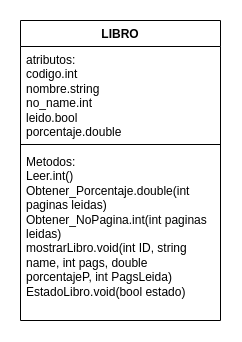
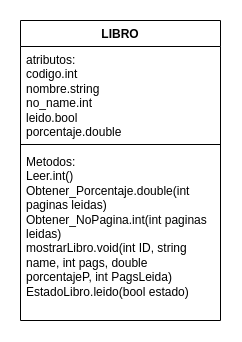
node "Metodos: Leer.int() Obtener_Porcentaje.double(int paginas leidas) Obtener_NoPagina.int(int paginas leidas) mostrarLibro.void(int ID, string name, int pags, double porcentajeP, int PagsLeida) EstadoLibro.void(bool estado)": label "Metodos: Leer.int() Obtener_Porcentaje.double(int paginas leidas) Obtener_NoPagina.int(int paginas leidas) mostrarLibro.void(int ID, string name, int pags, double porcentajeP, int PagsLeida) EstadoLibro.void(bool estado)" -> "Metodos: Leer.int() Obtener_Porcentaje.double(int paginas leidas) Obtener_NoPagina.int(int paginas leidas) mostrarLibro.void(int ID, string name, int pags, double porcentajeP, int PagsLeida) EstadoLibro.leido(bool estado)"
